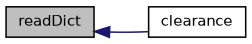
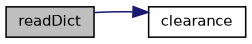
edge "clearance" -> "readDict": reversed
